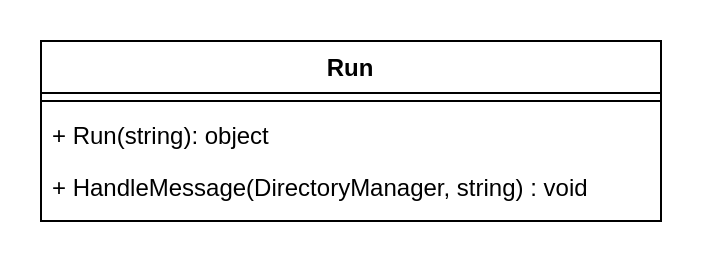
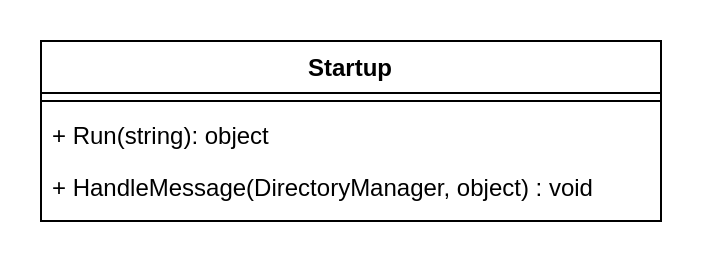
node "Run": label "Run" -> "Startup"
node "+ HandleMessage(DirectoryManager, string) : void": label "+ HandleMessage(DirectoryManager, string) : void" -> "+ HandleMessage(DirectoryManager, object) : void"
